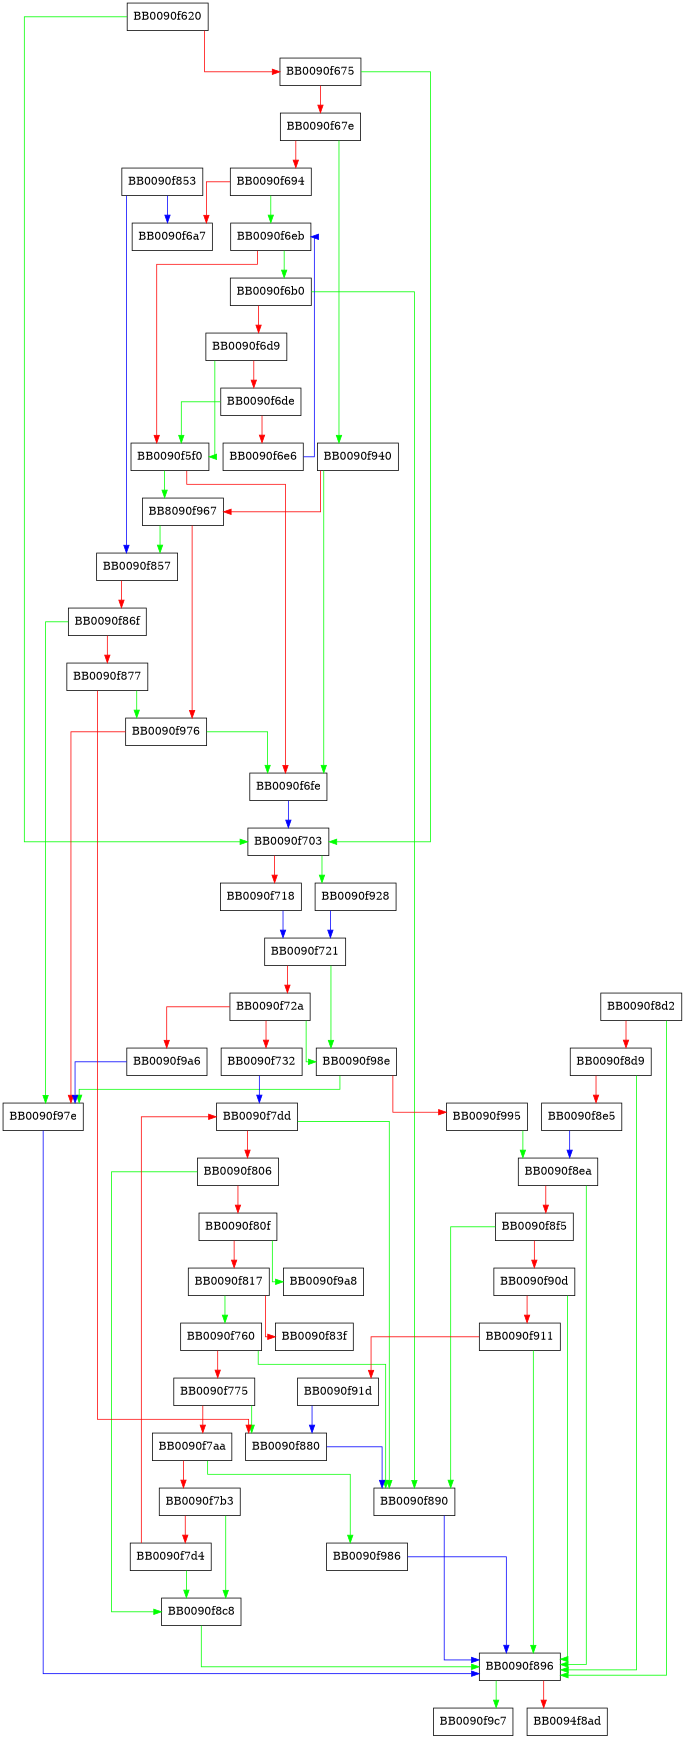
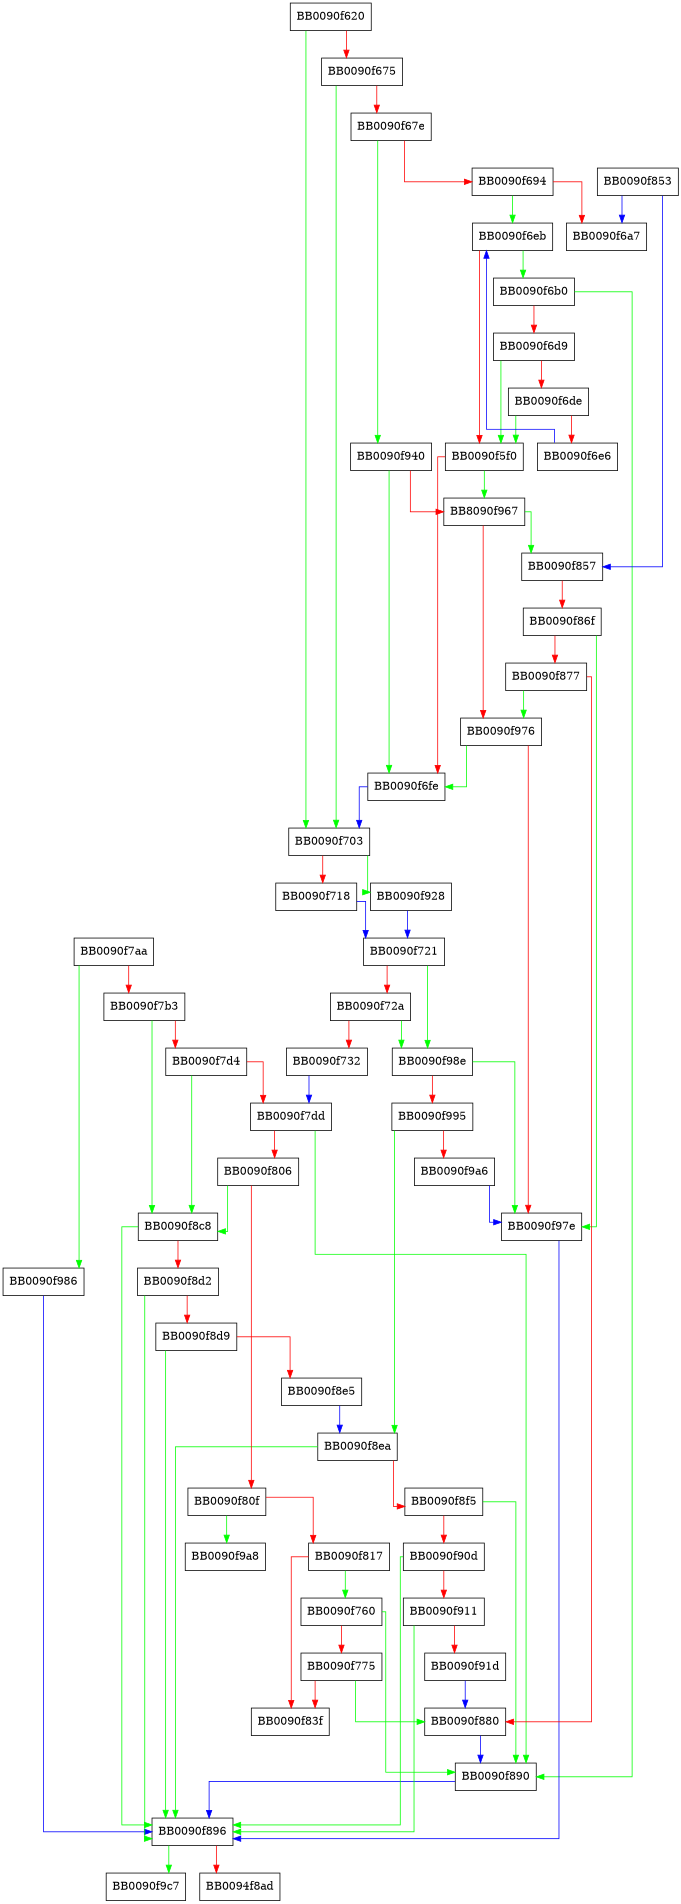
edge "BB0090f72a" -> "BB0090f9a6": now "BB0090f995" -> "BB0090f9a6"
edge "BB0090f8c8" -> "BB0090f8d2": added
edge "BB0090f775" -> "BB0090f7aa": now "BB0090f775" -> "BB0090f83f"
